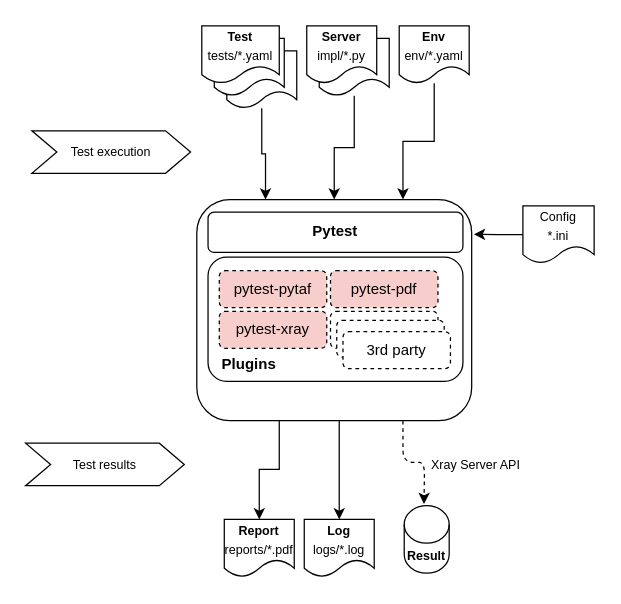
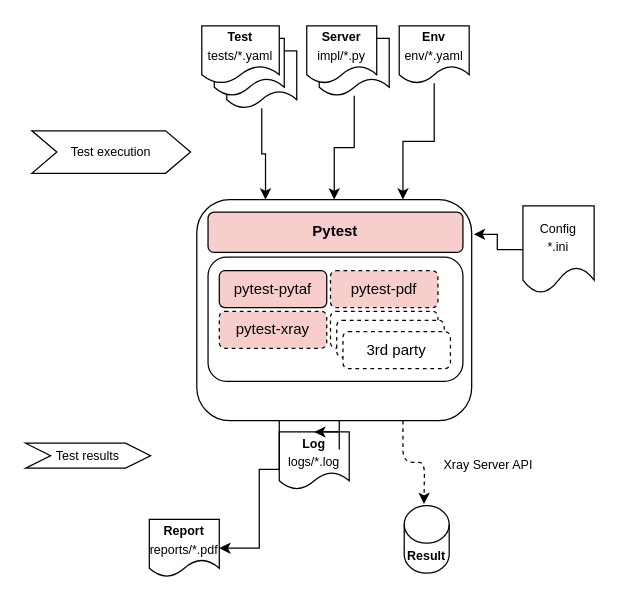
node "Pytest": fillcolor #ffffff -> #f8cecc
node "Config *.ini": size 71x58 -> 71x88
node "pytest-pytaf": style dashed -> solid
node "Plugins": removed
node "Test results": size 159x43 -> 125x25
node "Xray Server API": moved (476, 464) -> (489, 464)
node "Report reports/*.pdf": moved (259, 548) -> (184, 548)
node "Log logs/*.log": moved (339, 548) -> (314, 461)
